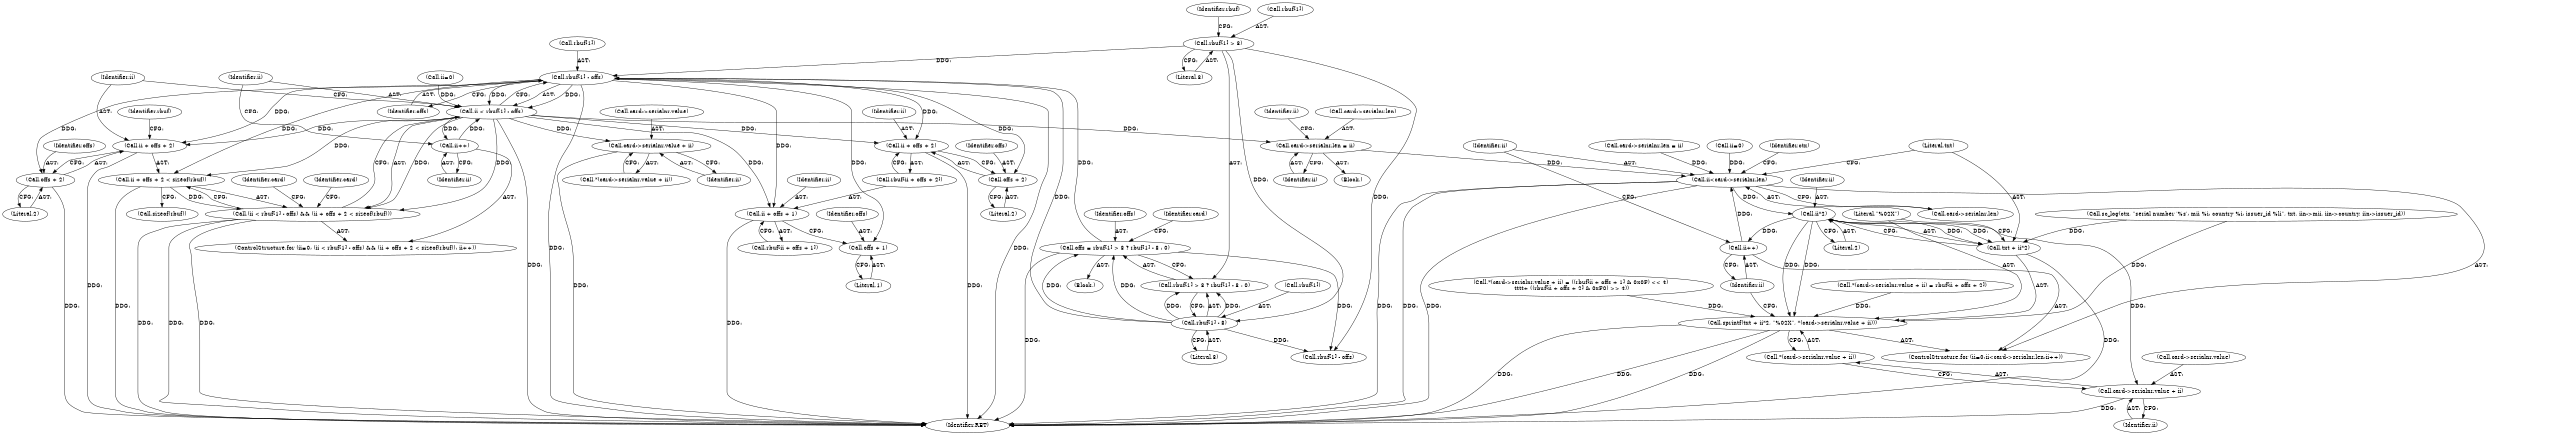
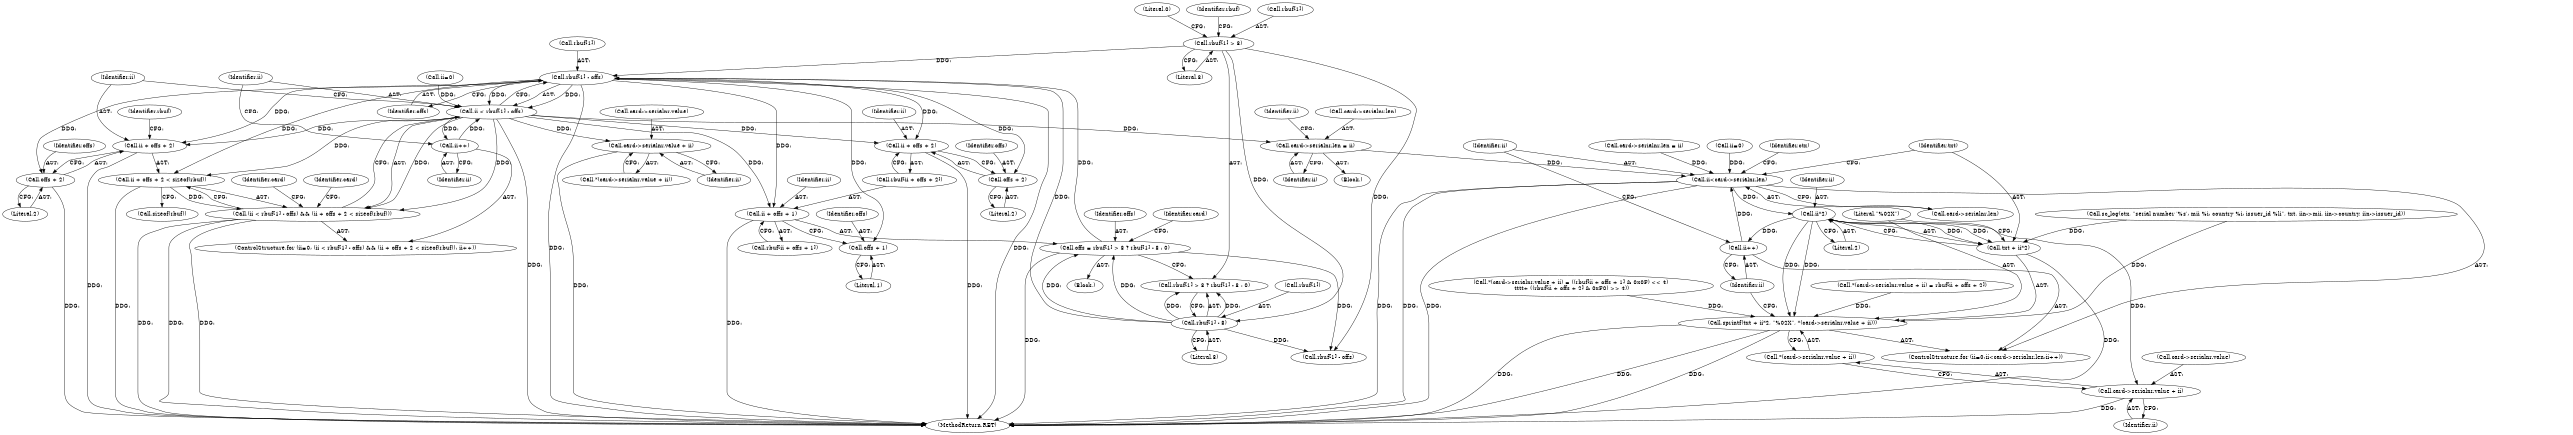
node "(Literal,0)": added
node "(Literal,txt)": label "(Literal,txt)" -> "(Identifier,txt)"
edge "(Call,rbuf[1] > 8 ? rbuf[1] - 8 : 0)" -> "(Call,offs = rbuf[1] > 8 ? rbuf[1] - 8 : 0)": now "(Call,ii + offs + 1)" -> "(Call,offs = rbuf[1] > 8 ? rbuf[1] - 8 : 0)"
node "(Identifier,RET)": label "(Identifier,RET)" -> "(MethodReturn,RET)"
